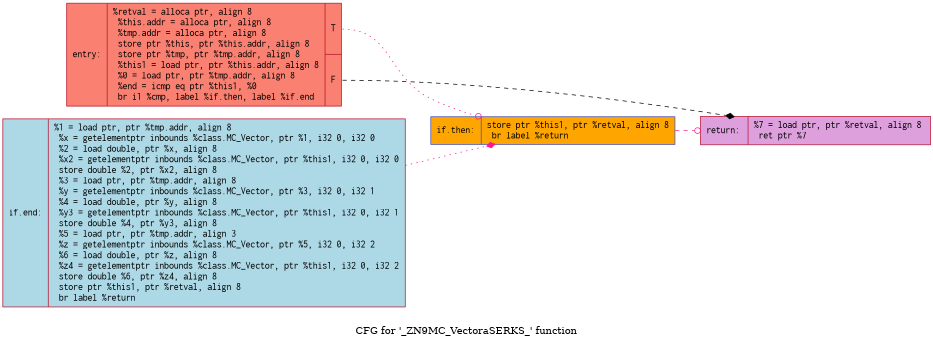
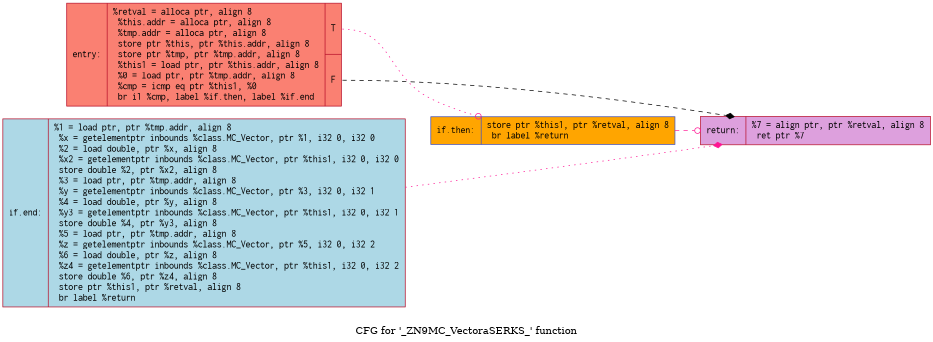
node "entry:": text "%end = icmp eq ptr %this1, %0" -> "%cmp = icmp eq ptr %this1, %0"
node "return:": text "%7 = load ptr, ptr %retval, align 8" -> "%7 = align ptr, ptr %retval, align 8"
edge "if.end:" -> "if.then:": now "if.end:" -> "return:"
node "if.end:": text "%5 = load ptr, ptr %tmp.addr, align 3" -> "%5 = load ptr, ptr %tmp.addr, align 8"
